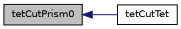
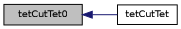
node "tetCutPrism0": label "tetCutPrism0" -> "tetCutTet0"
